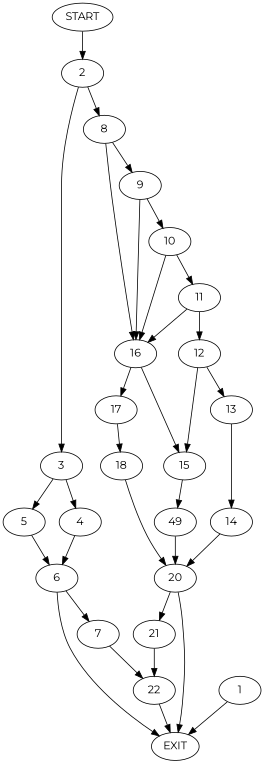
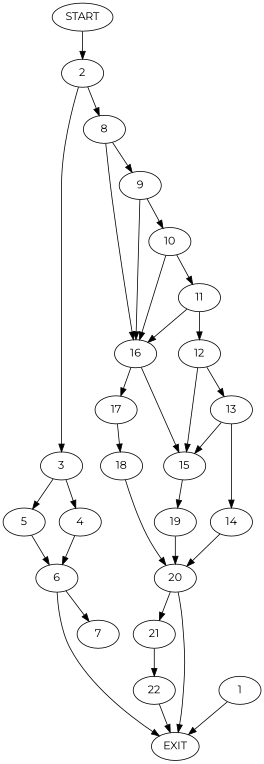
edge "13" -> "15": added
node "49": label "49" -> "19"
edge "7" -> "22": removed
